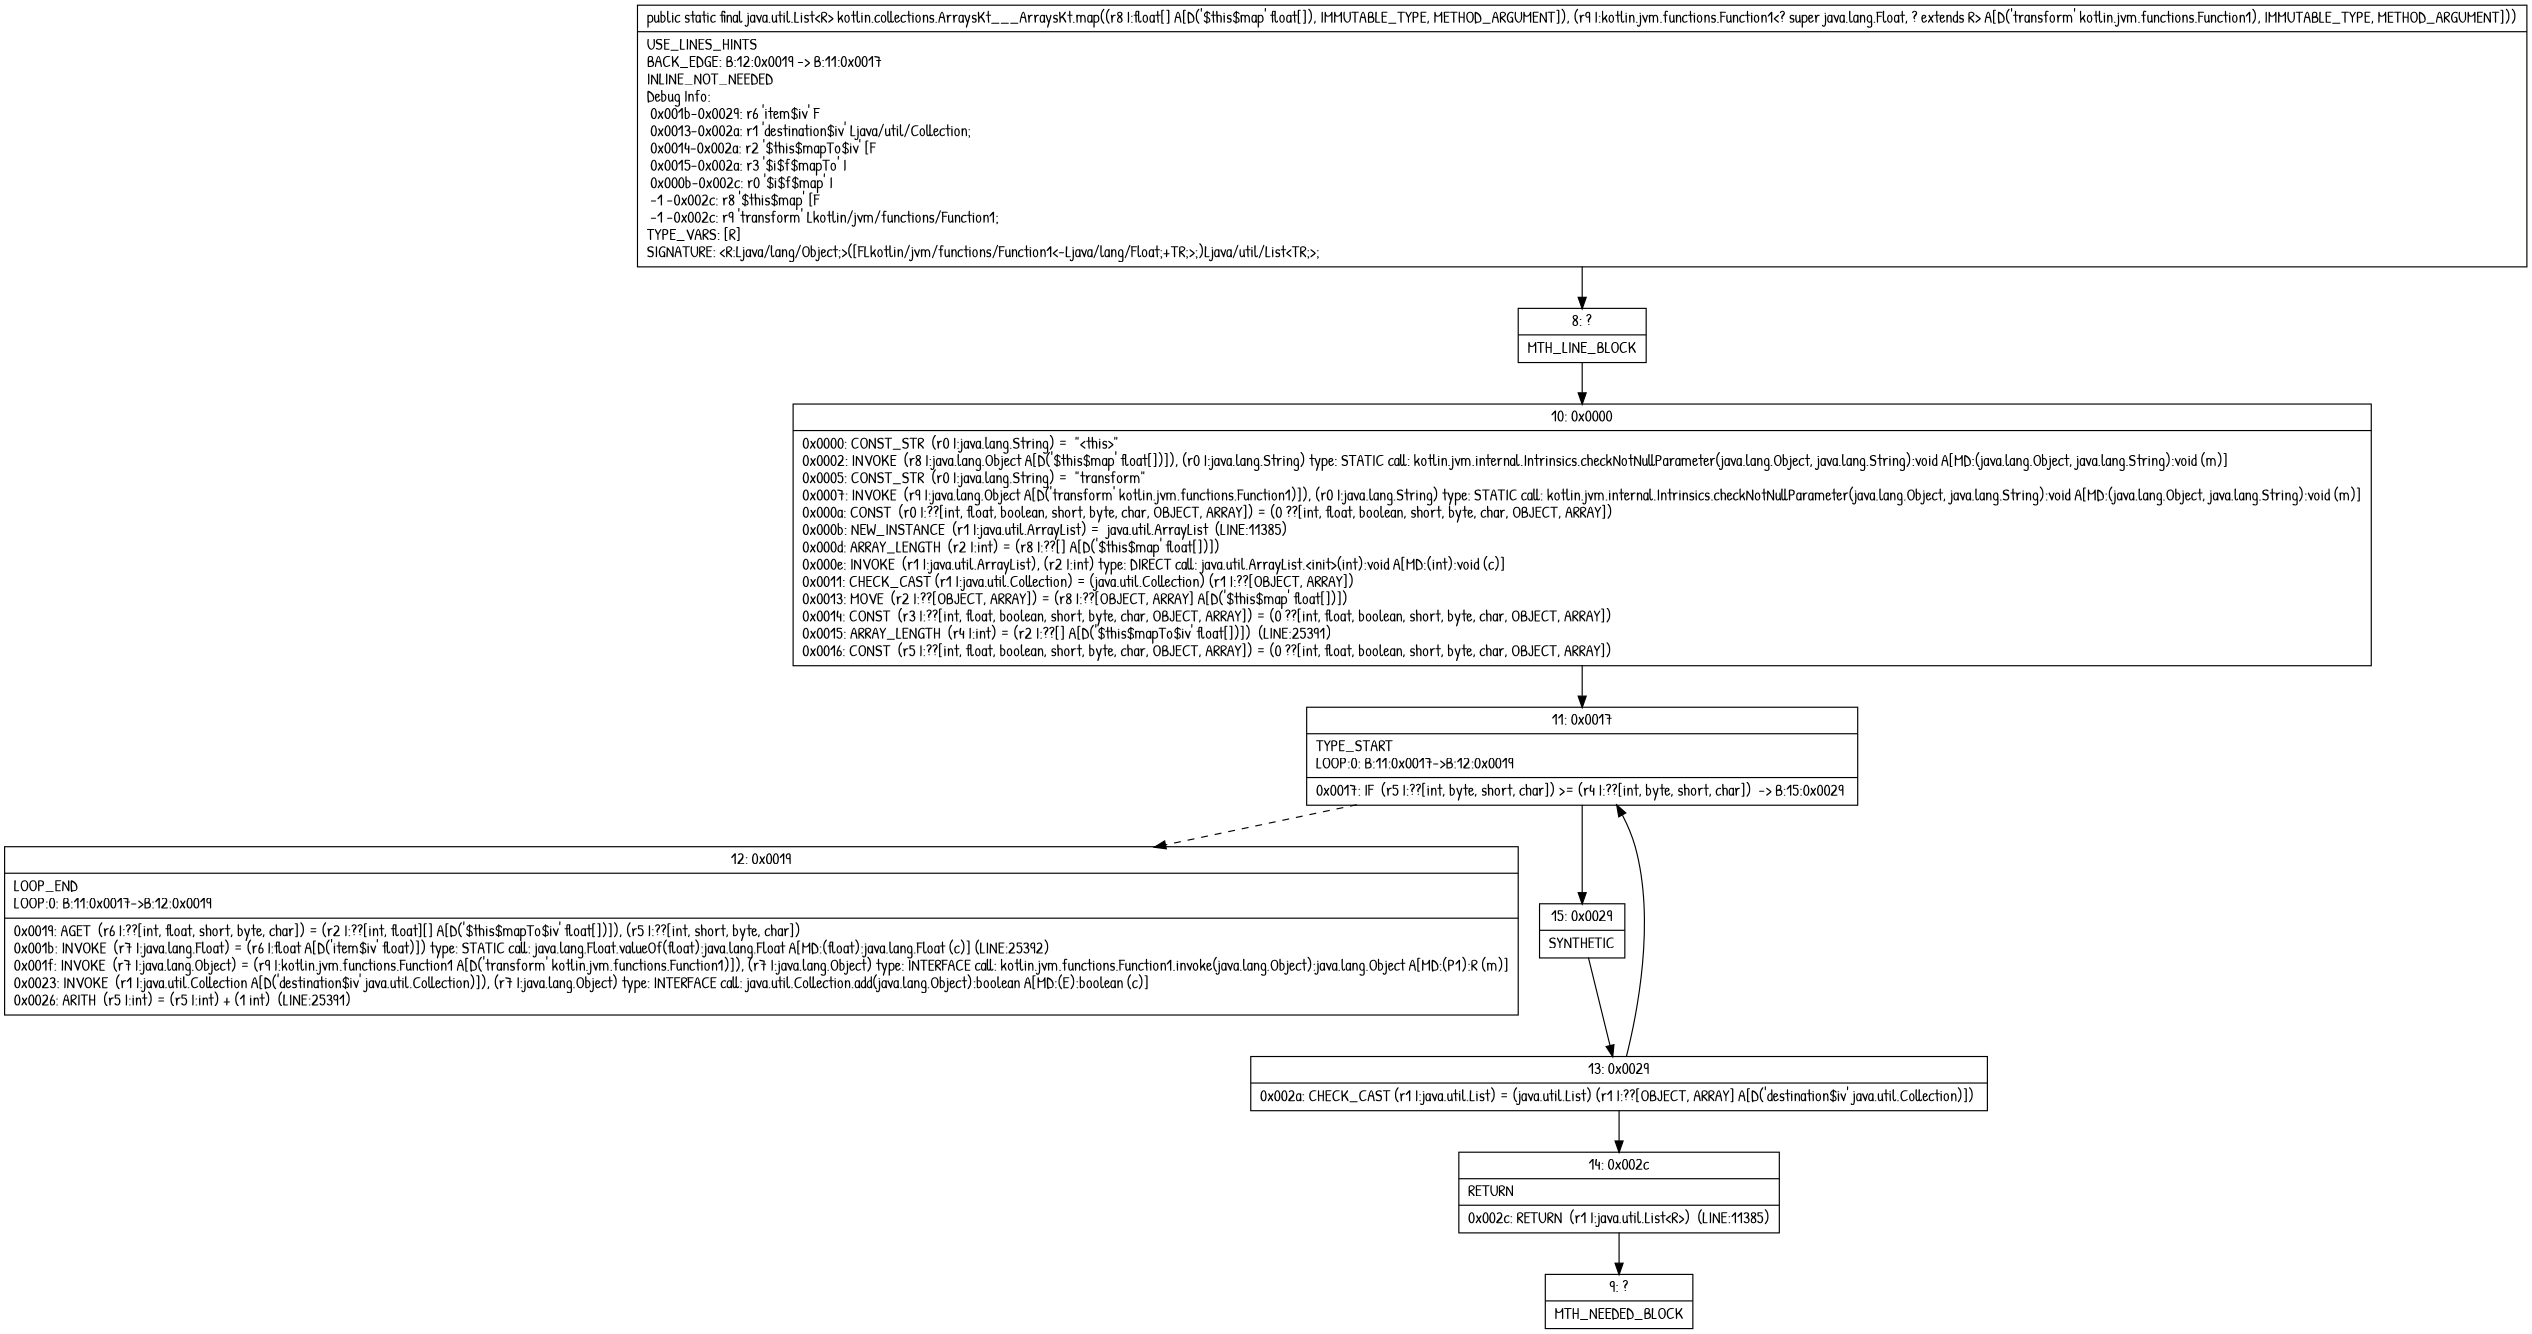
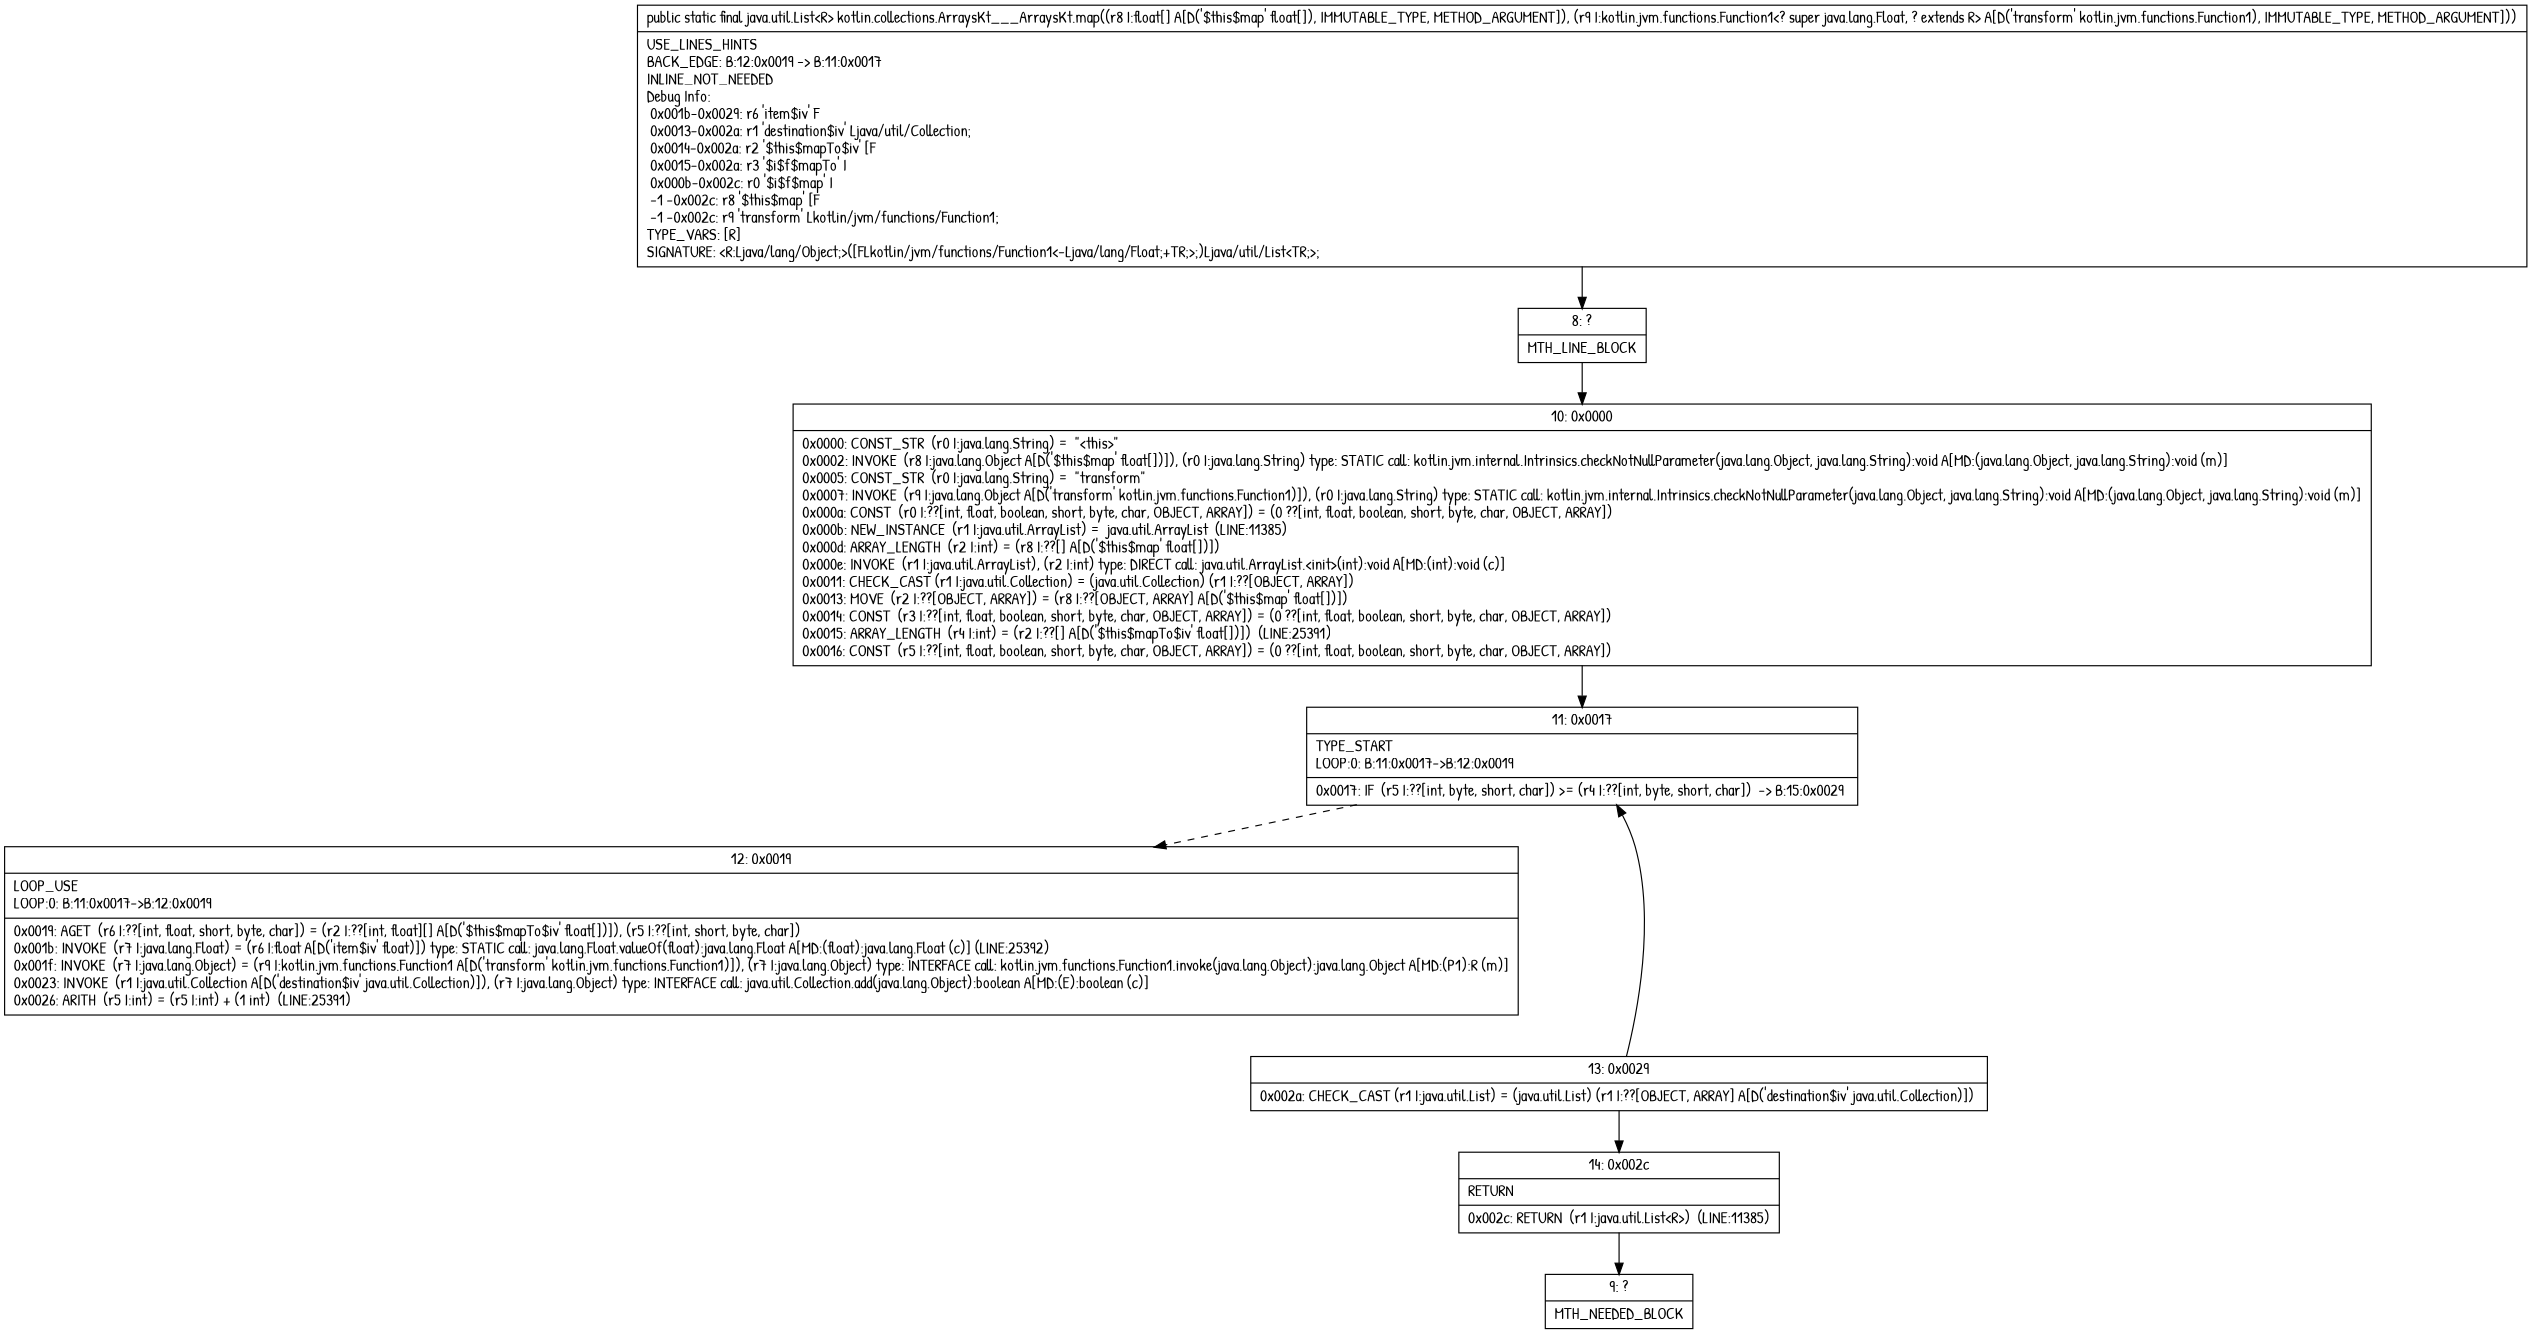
node "12: 0x0019": text "LOOP_END" -> "LOOP_USE"
node "15: 0x0029": removed
